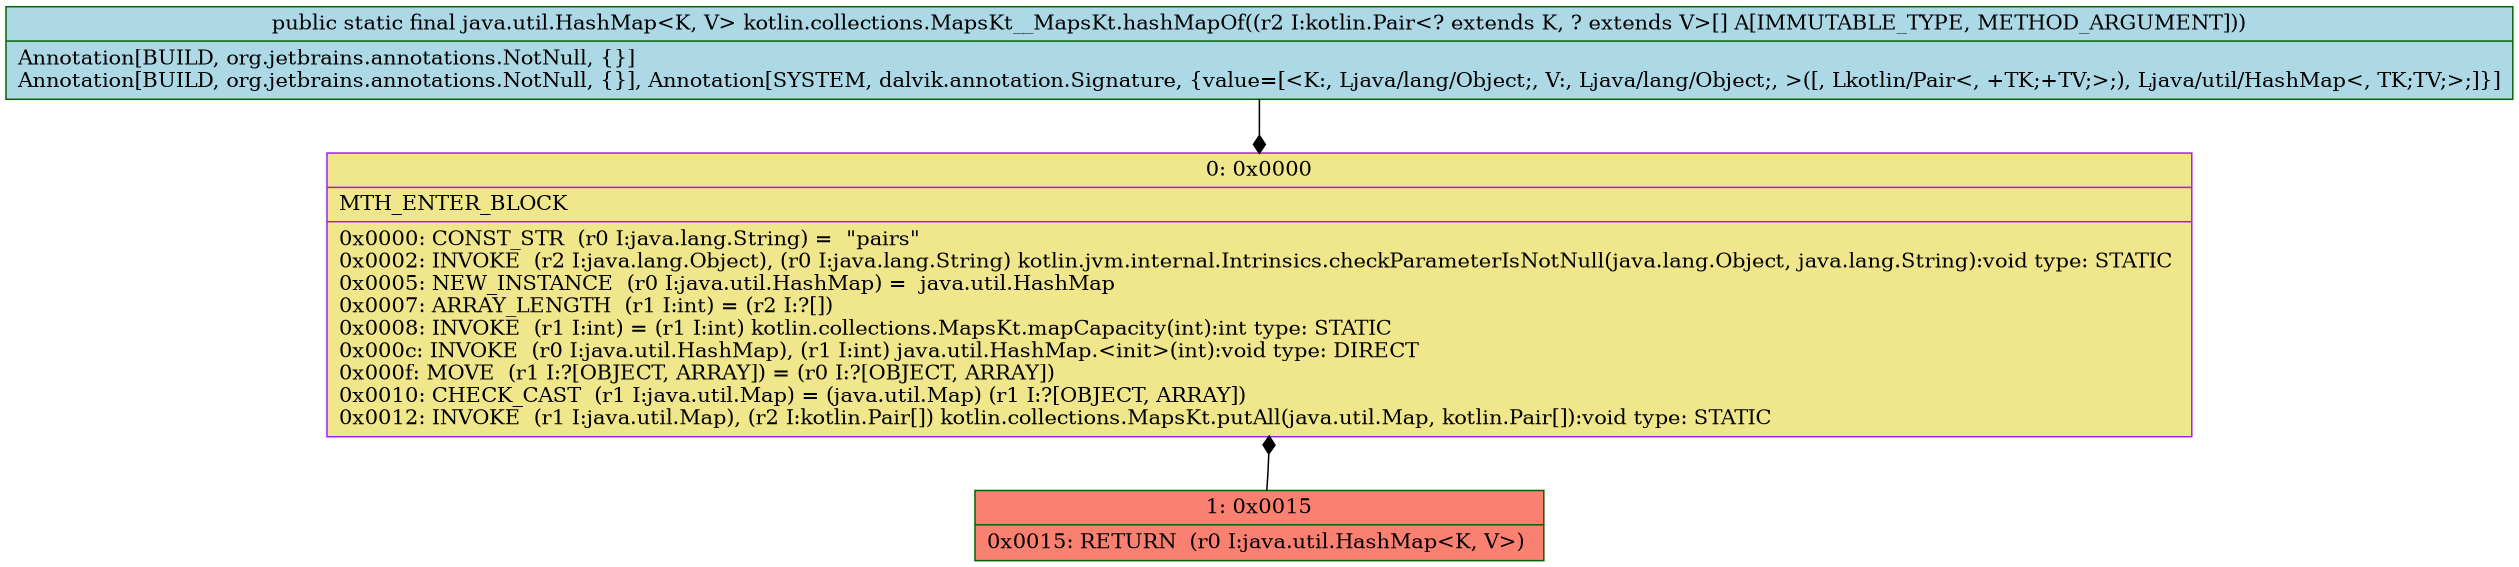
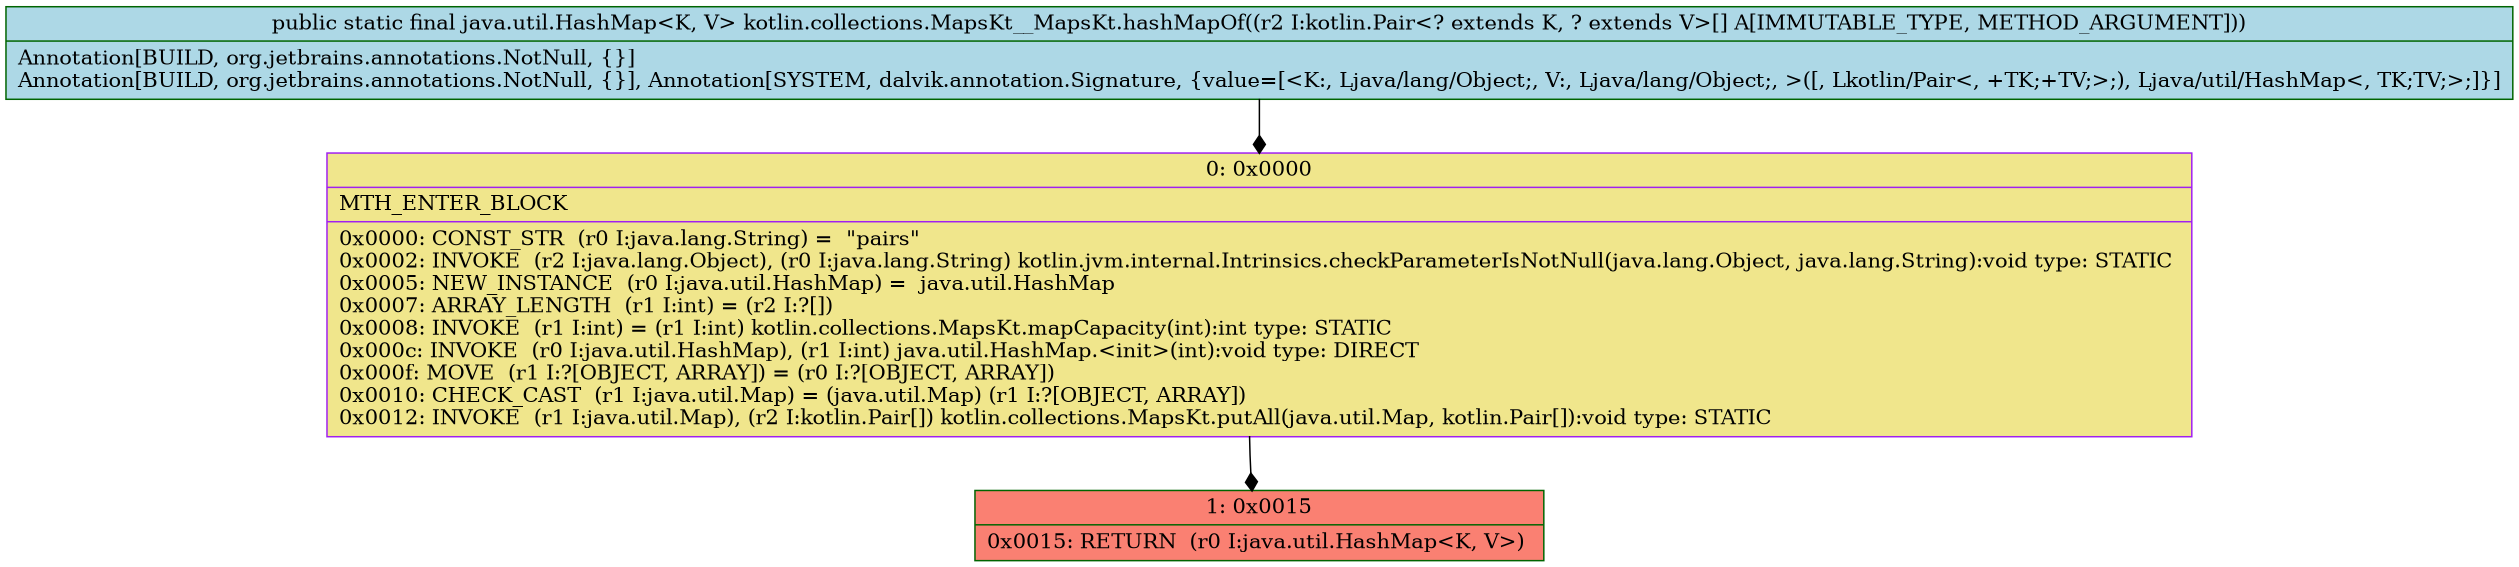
edge "1: 0x0015" -> "0: 0x0000": reversed
